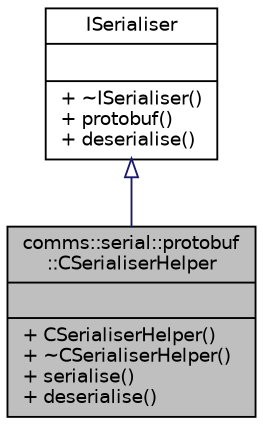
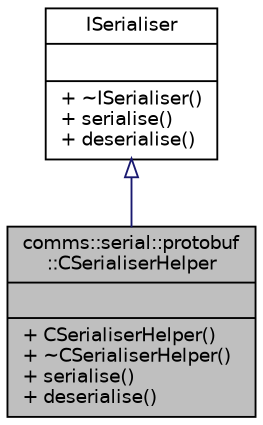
node "ISerialiser": text "+ protobuf()" -> "+ serialise()"
